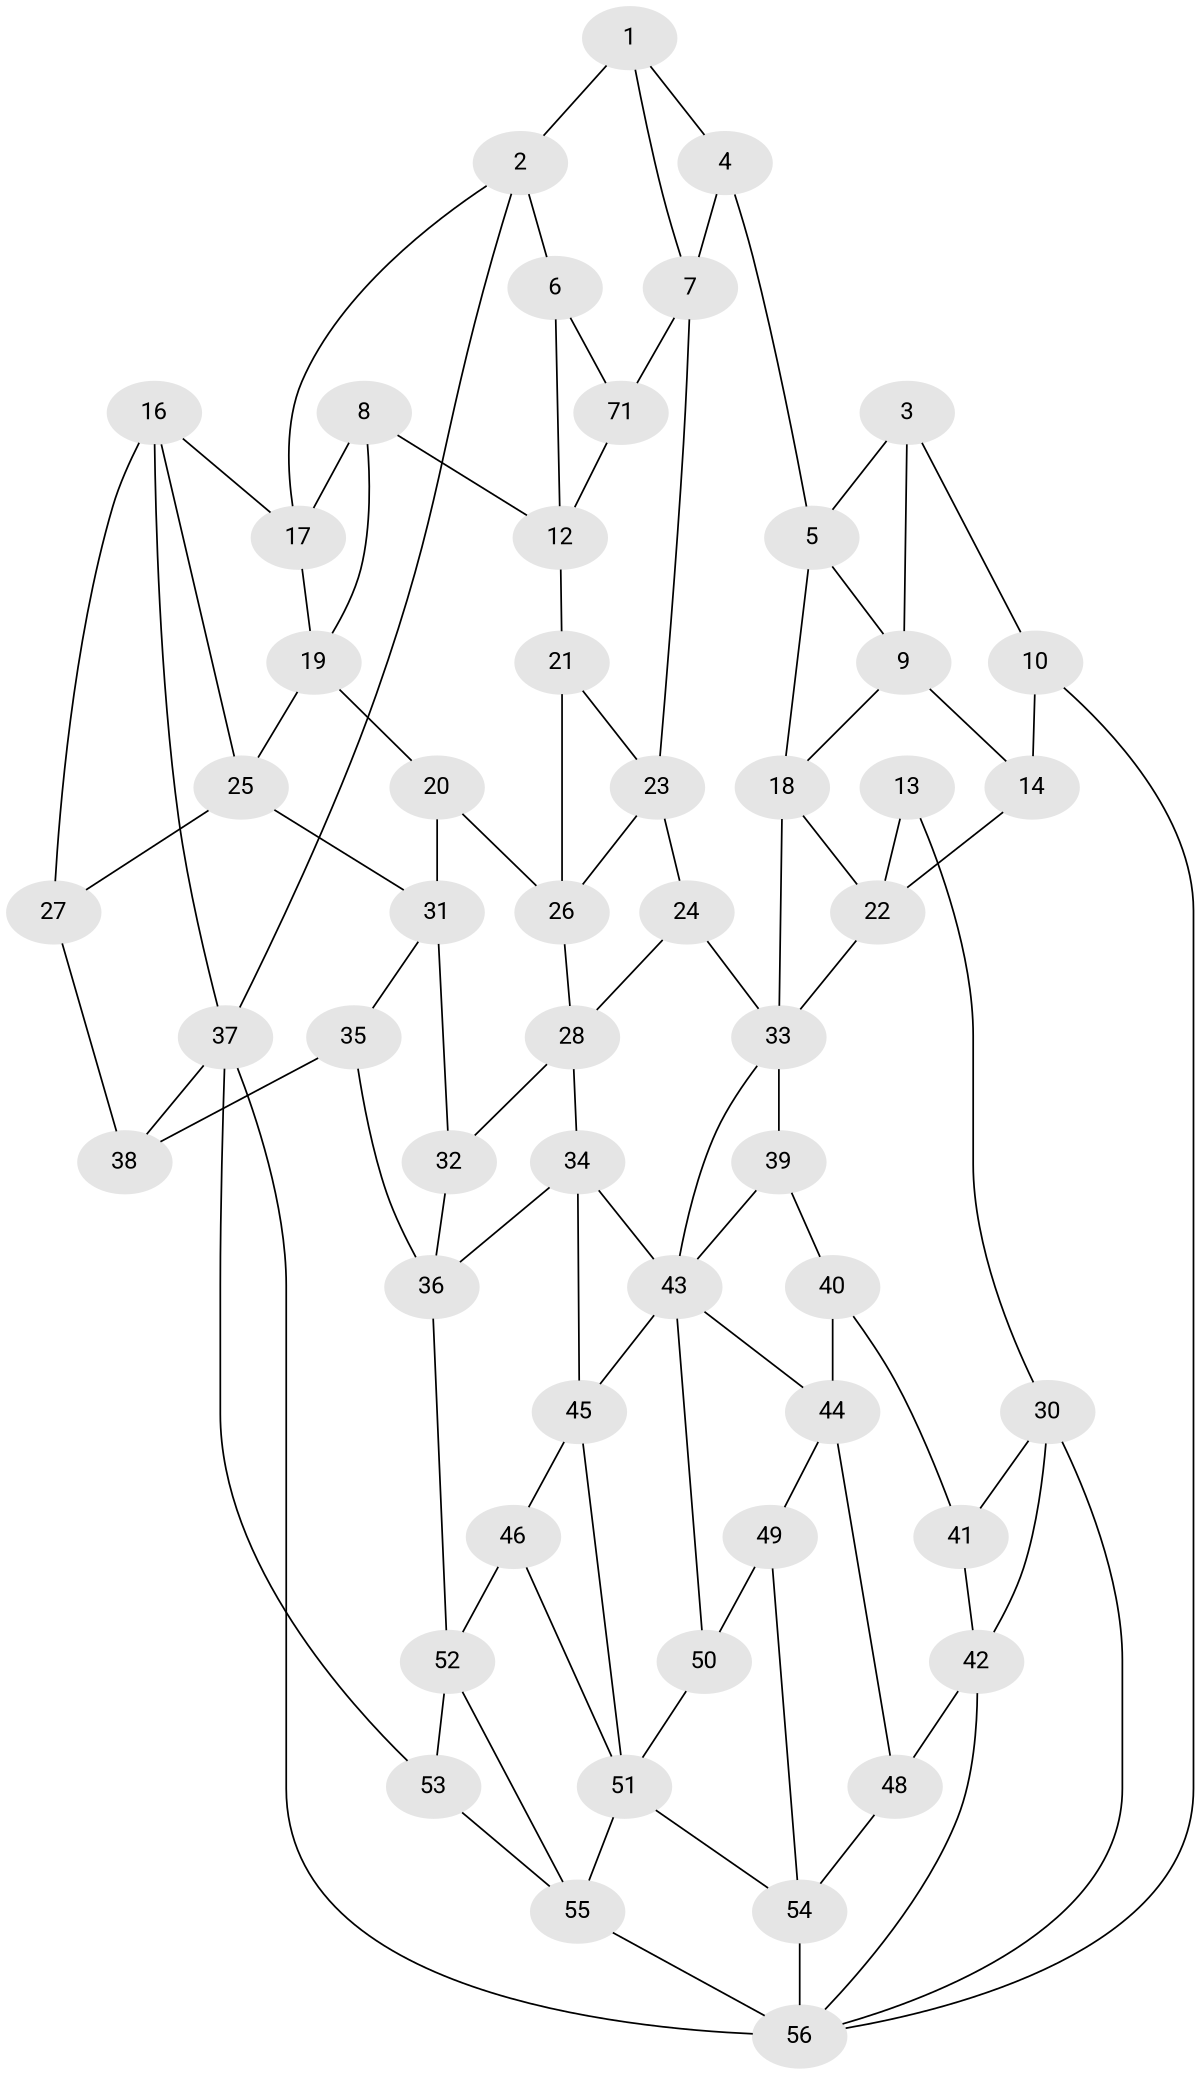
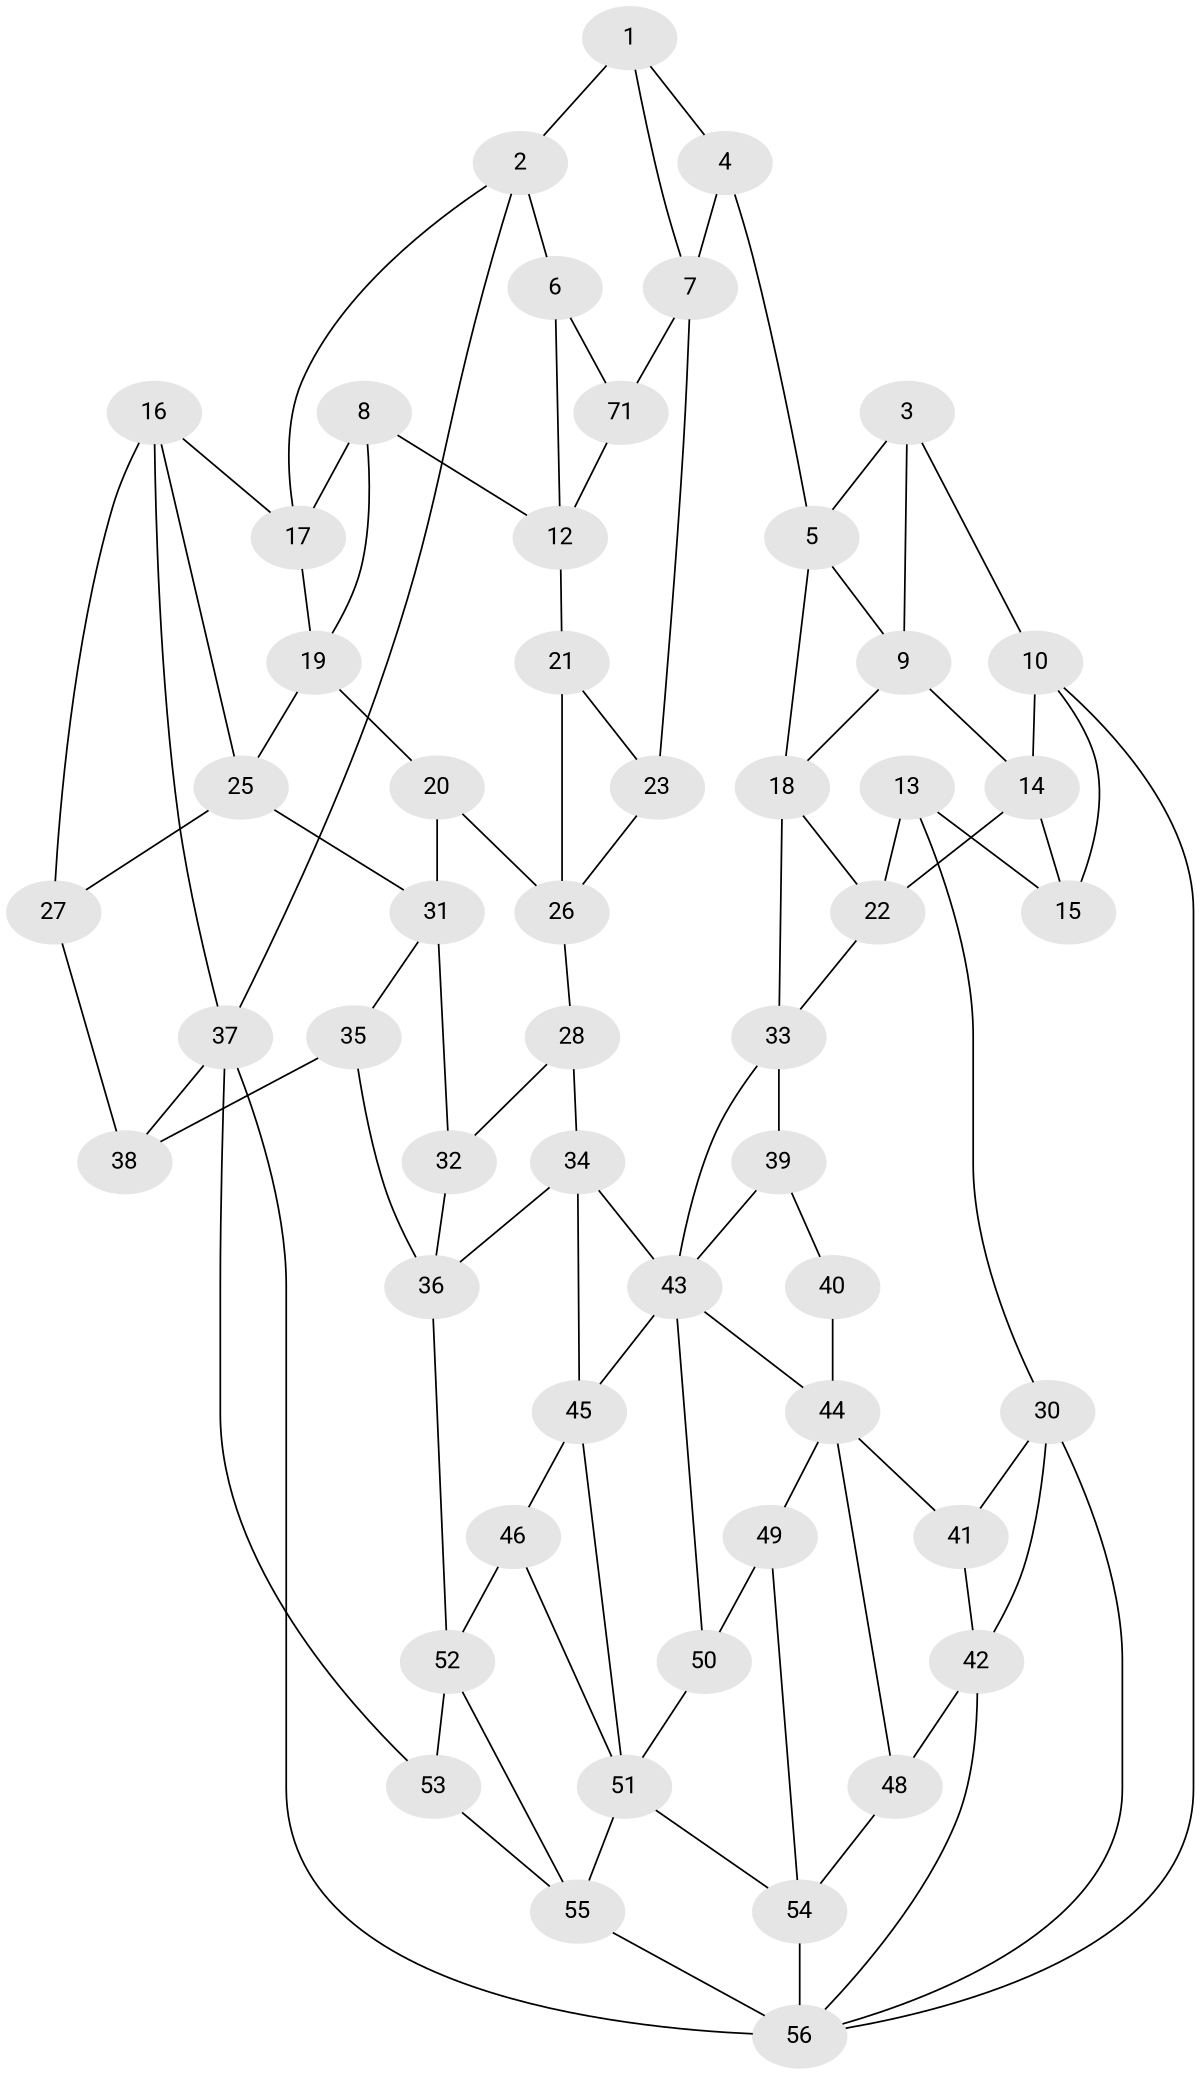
node "24": removed
node "15": added
edge "40" -- "41": now "44" -- "41"
